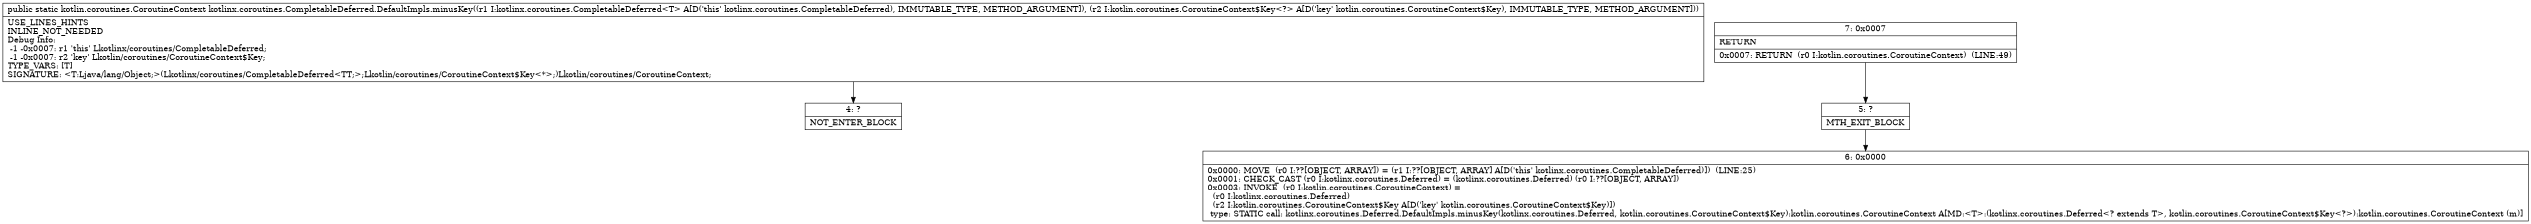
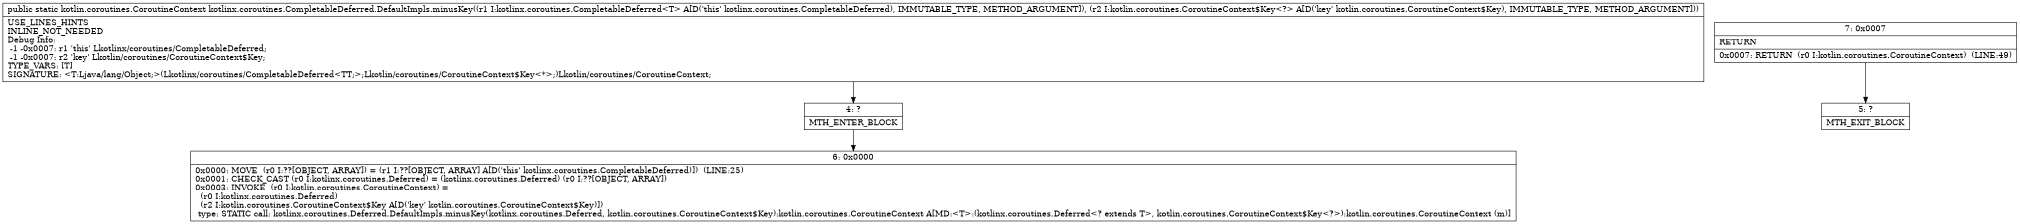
node "4: ?": text "NOT_ENTER_BLOCK" -> "MTH_ENTER_BLOCK"
edge "5: ?" -> "6: 0x0000": now "4: ?" -> "6: 0x0000"
